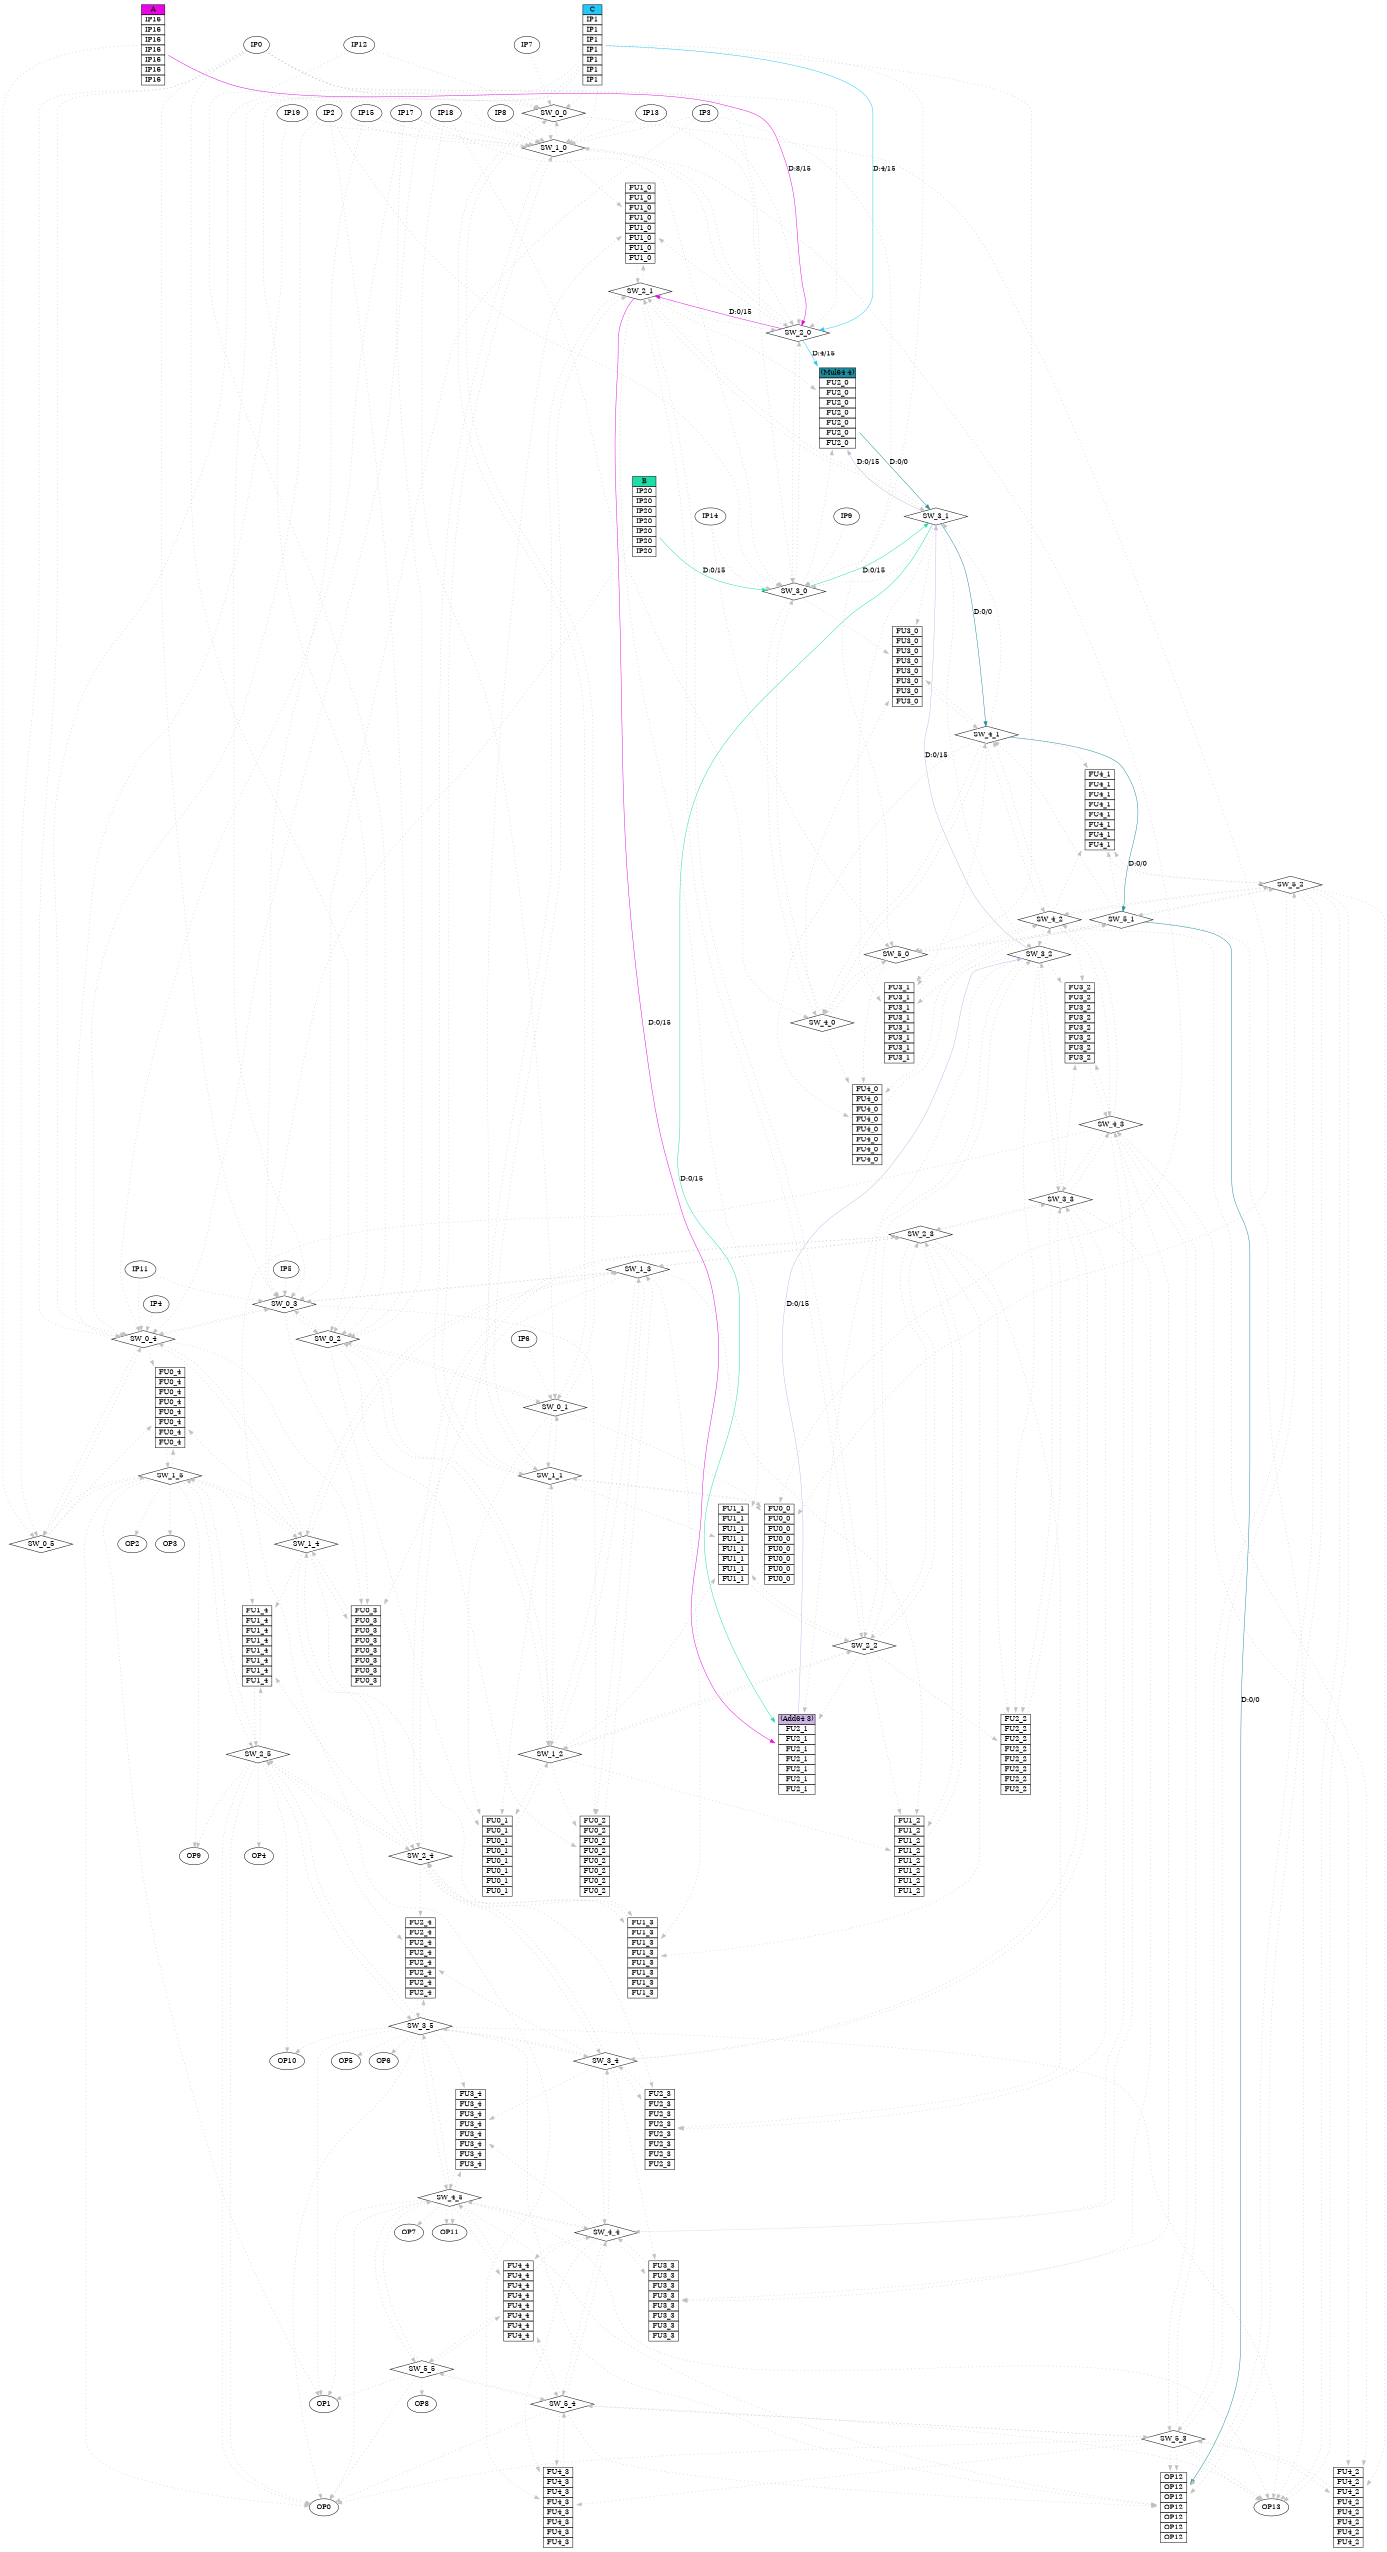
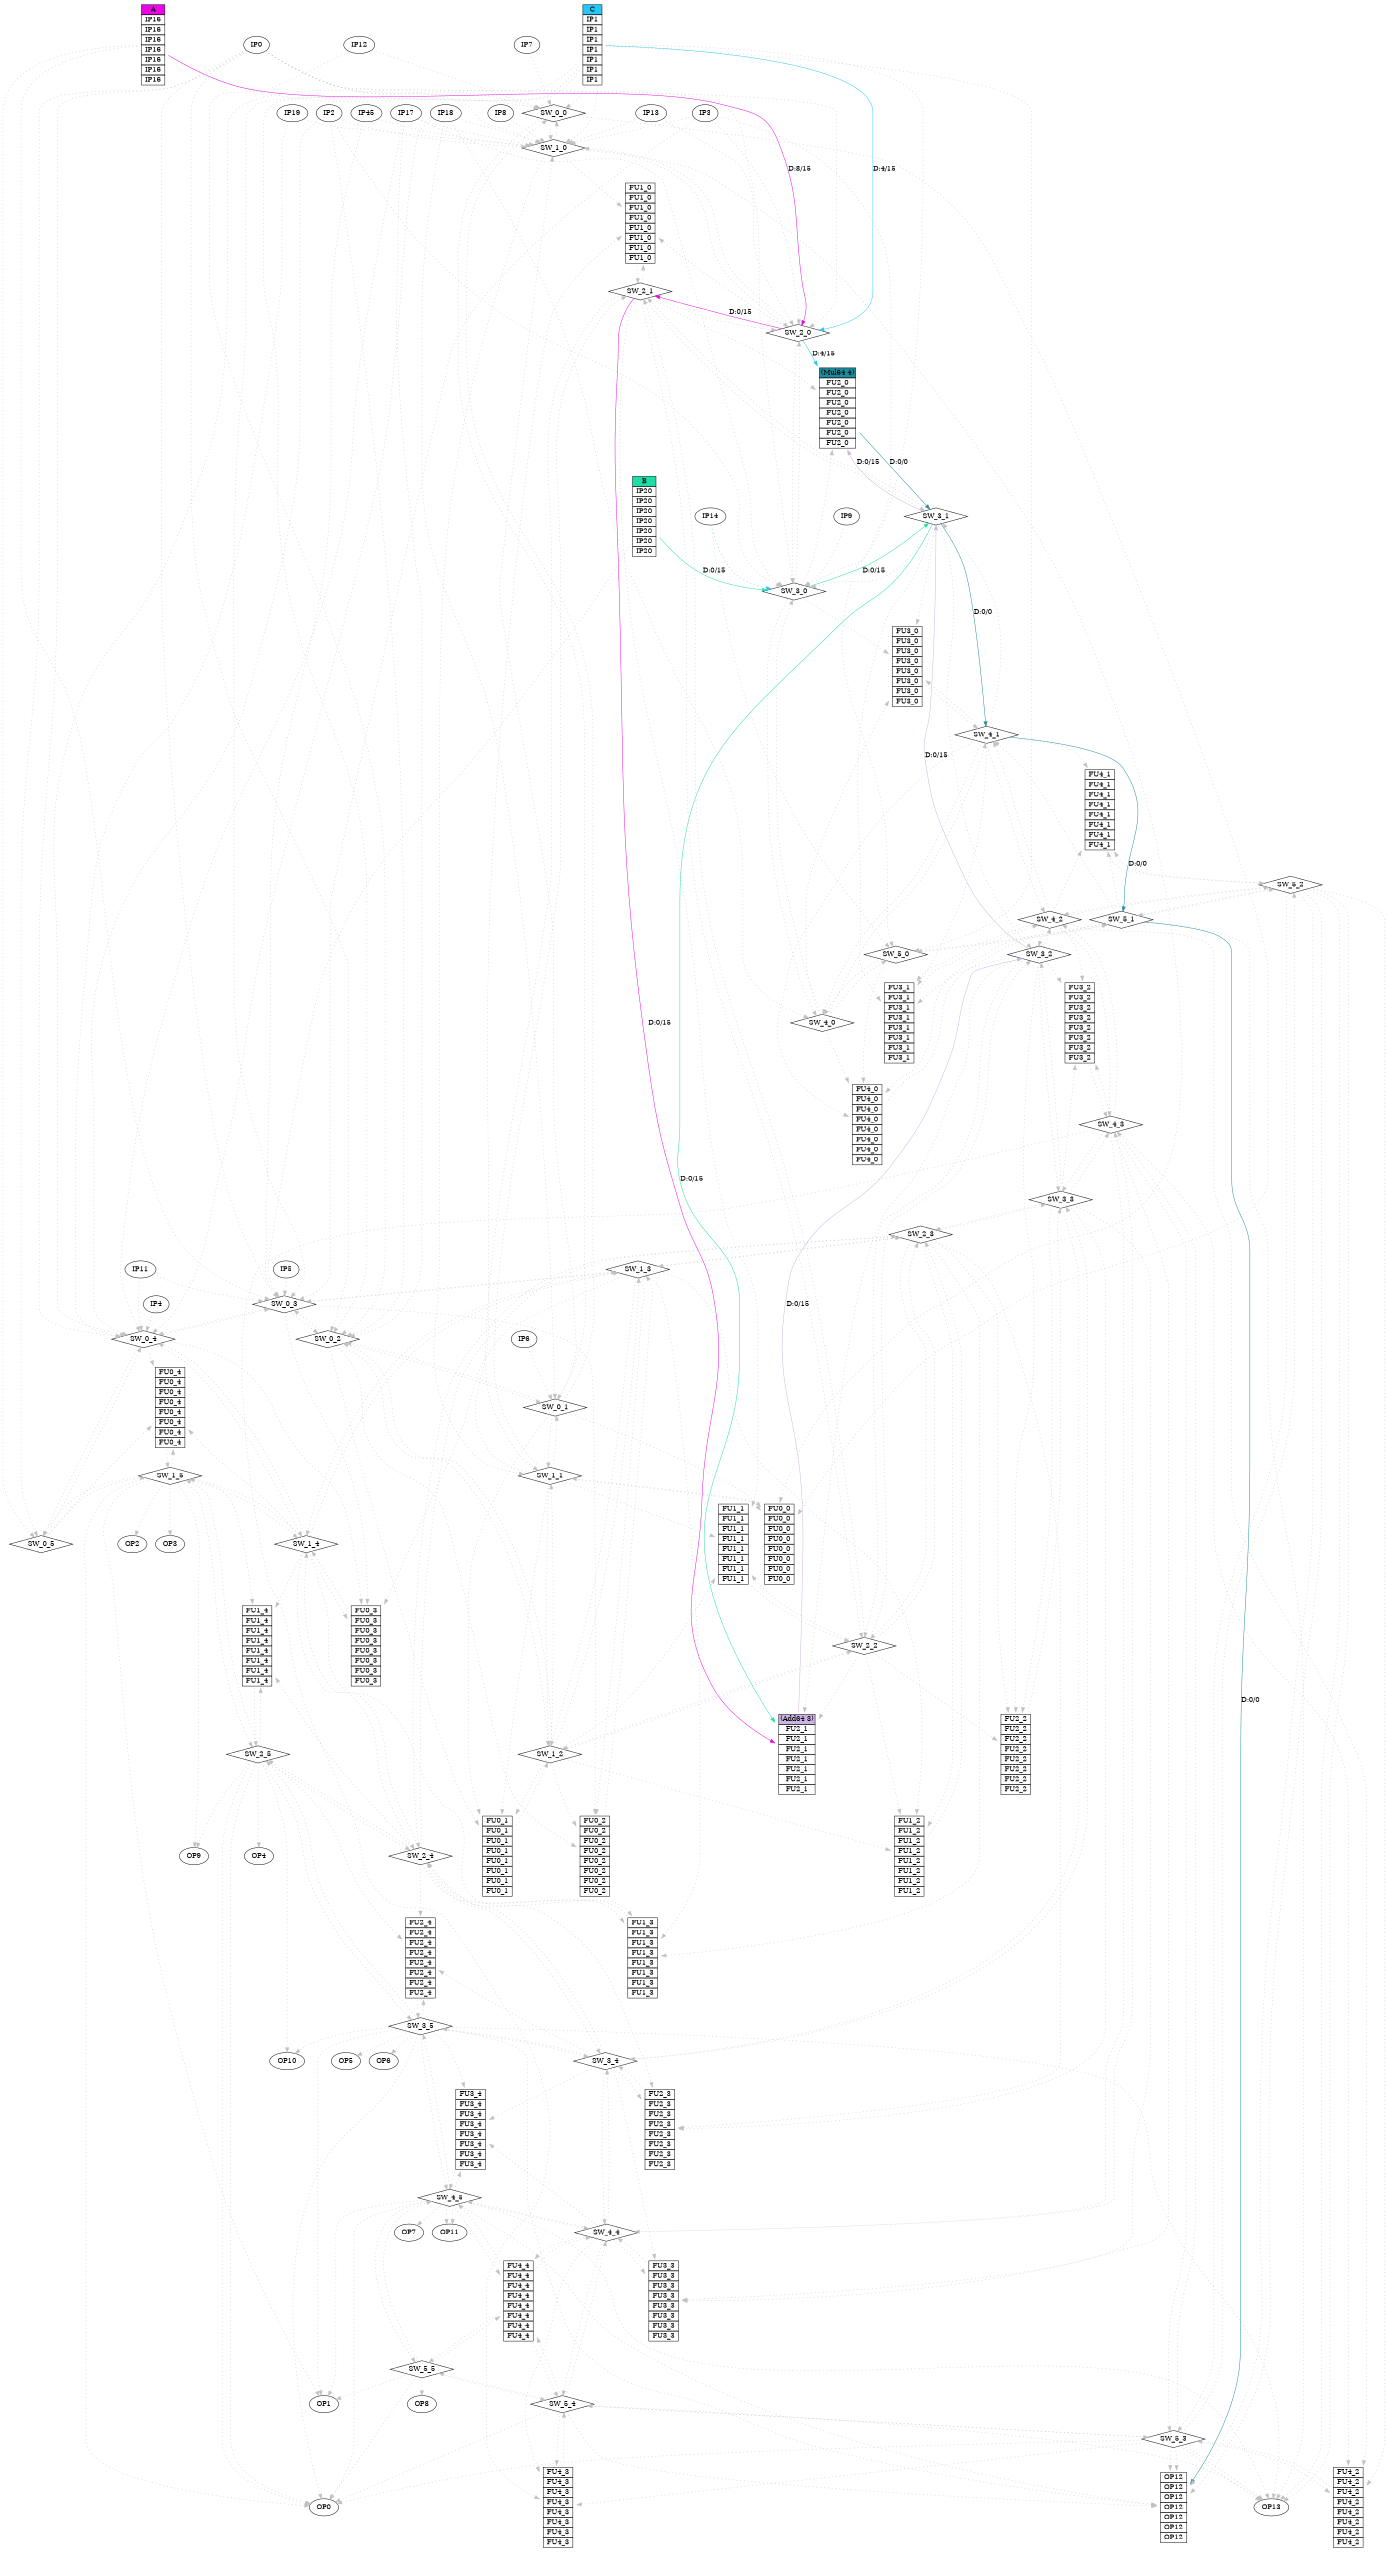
node "IP15": label "IP15" -> "IP45"
edge "IP14" -> "SW_3_0": color gray -> #24c8f8
edge "A" -> "SW_0_3": added
edge "SW_1_1" -> "SW_1_0": now "SW_0_1" -> "SW_1_0"
